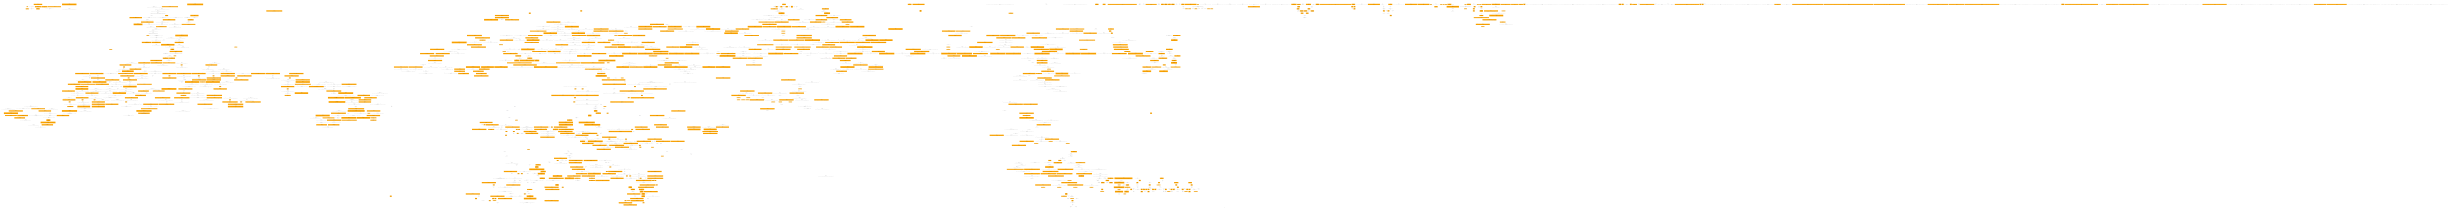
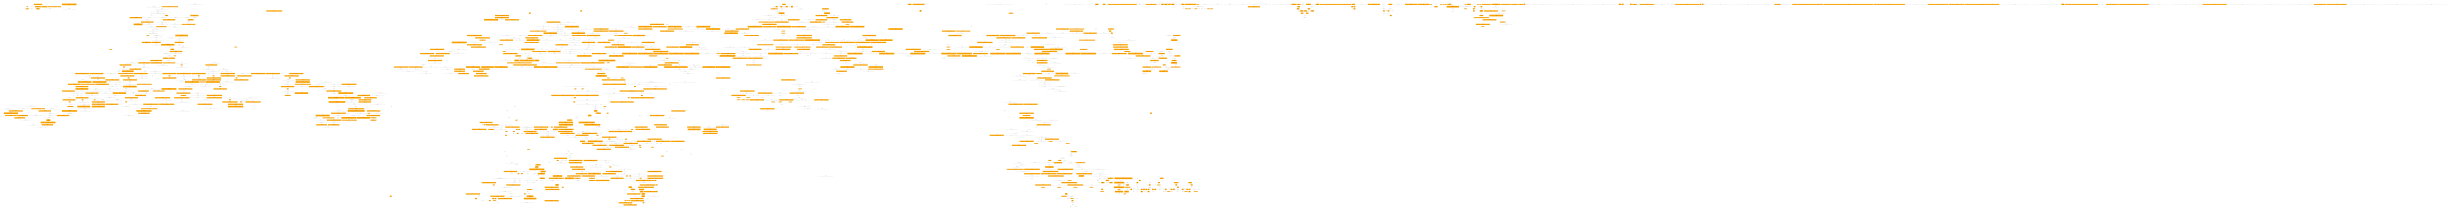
node "NodeID: 209": fillcolor orange -> white
